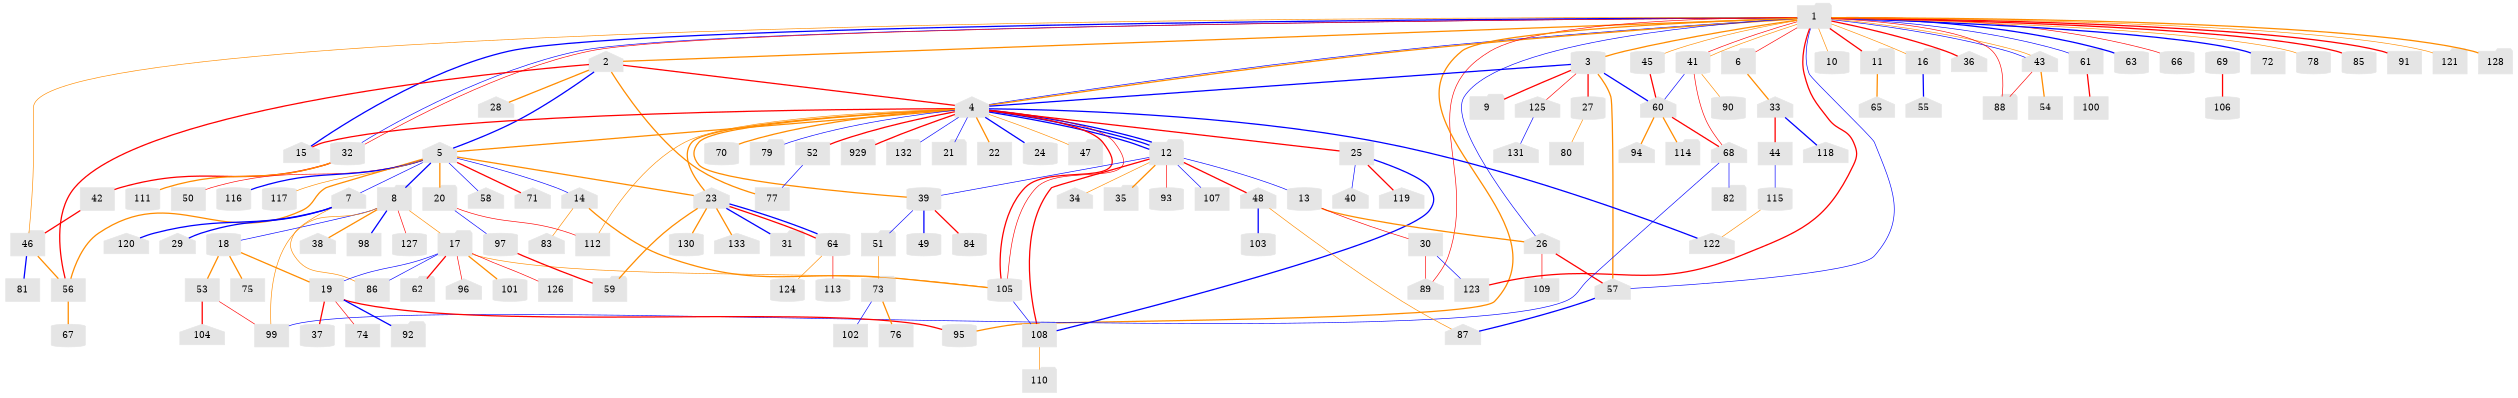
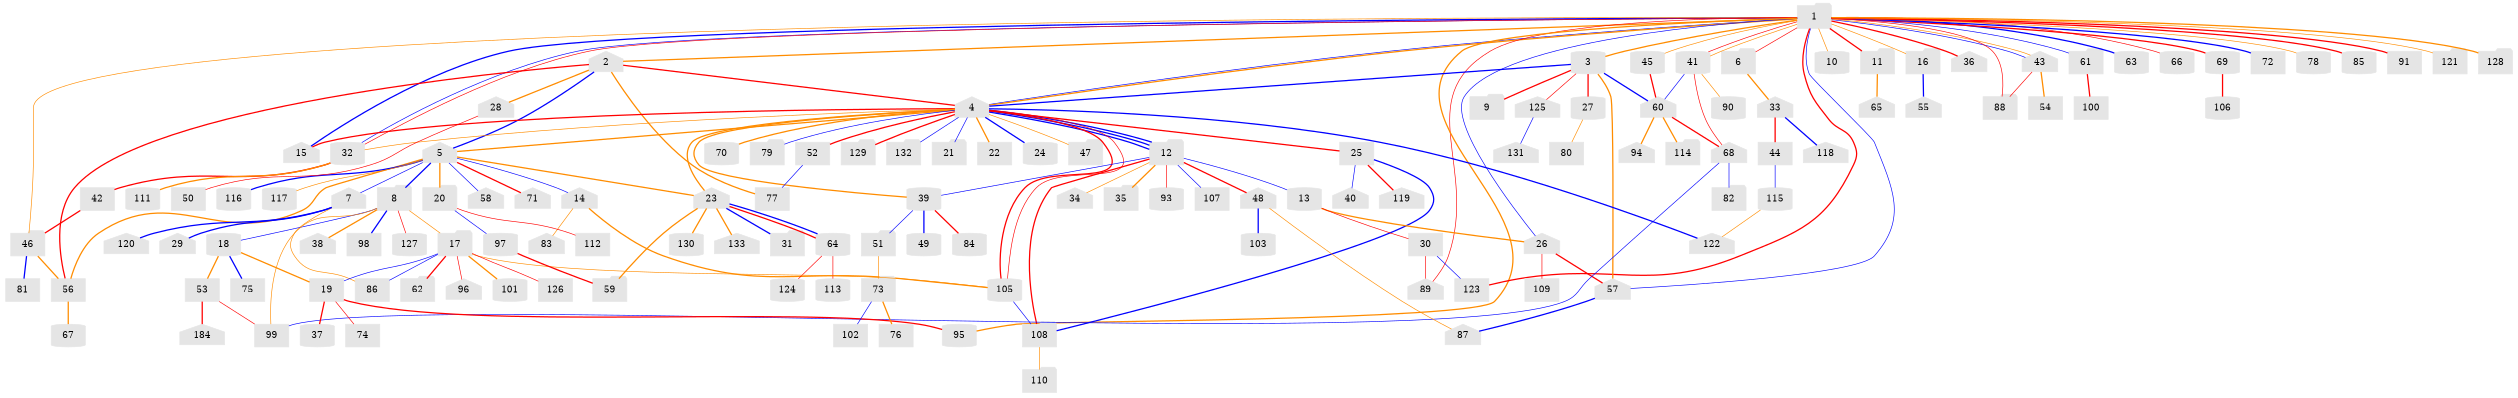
edge "1" -- "69": added
edge "4" -- "112": now "4" -- "32"
node "929": label "929" -> "129"
edge "5" -- "50": now "28" -- "50"
edge "18" -- "75": color darkorange -> blue
edge "64" -- "124": color darkorange -> red
node "104": label "104" -> "184"
node "92": removed
